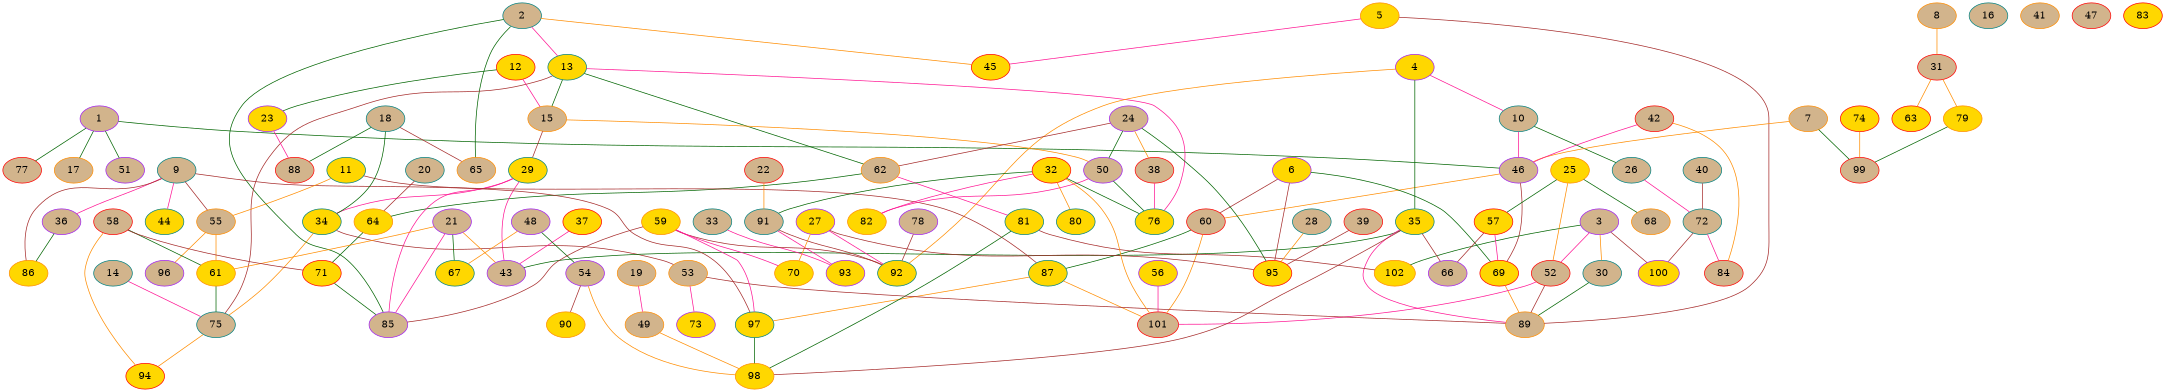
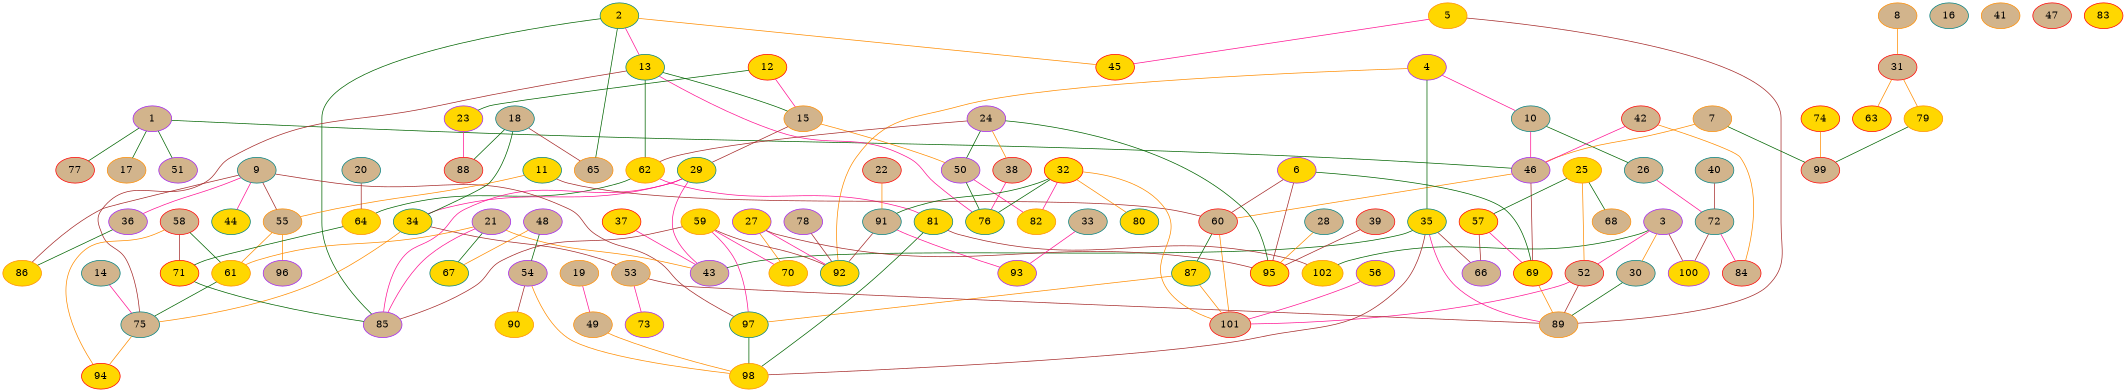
node "2": fillcolor tan -> gold
node "62": fillcolor tan -> gold
edge "11" -- "87": now "11" -- "60"
